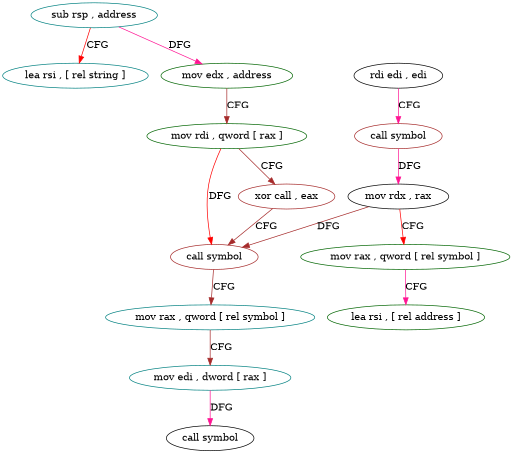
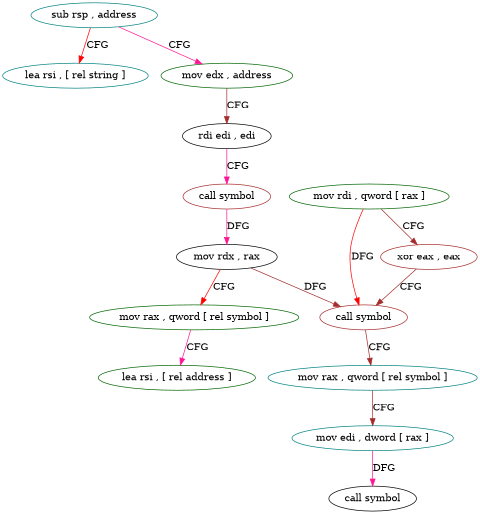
edge "sub rsp , address" -> "mov edx , address": label "DFG" -> "CFG"
edge "mov edx , address" -> "mov rdi , qword [ rax ]": now "mov edx , address" -> "rdi edi , edi"
node "xor call , eax": label "xor call , eax" -> "xor eax , eax"
